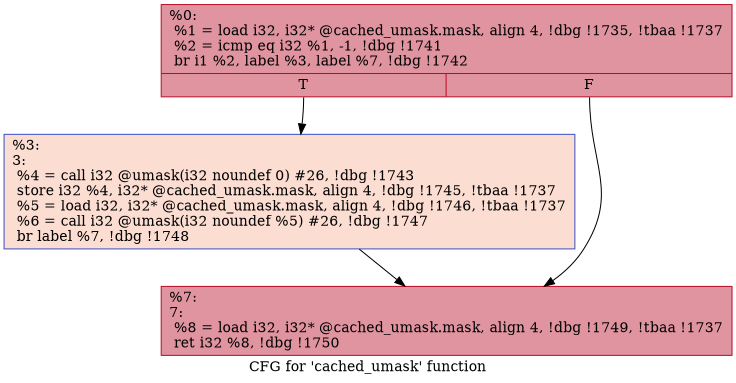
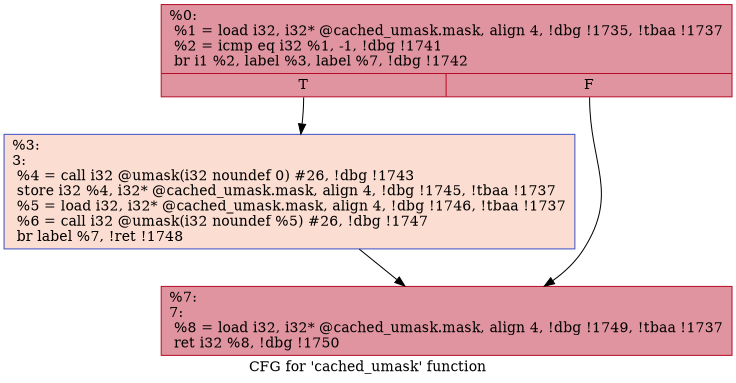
node "%3:": text "br label %7, !dbg !1748" -> "br label %7, !ret !1748"
